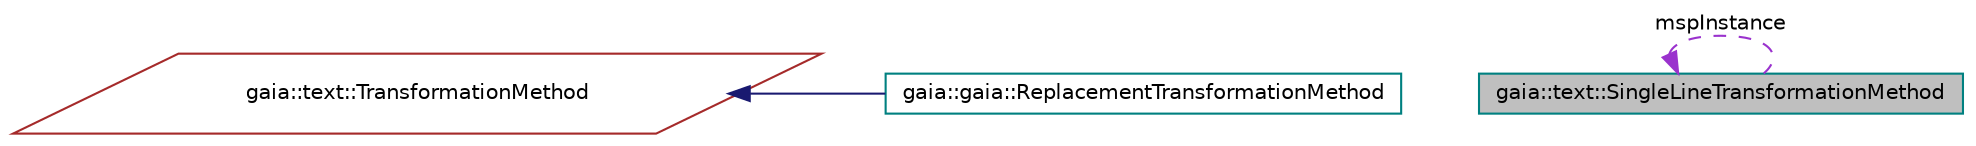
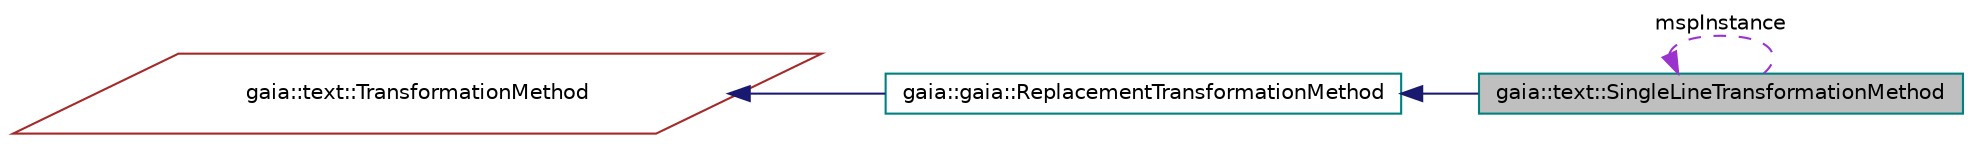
edge "gaia::text::SingleLineTransformationMethod" -> "gaia::gaia::ReplacementTransformationMethod": added
